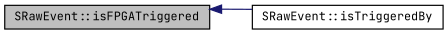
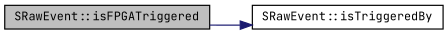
edge "SRawEvent::isTriggeredBy" -> "SRawEvent::isFPGATriggered": reversed
